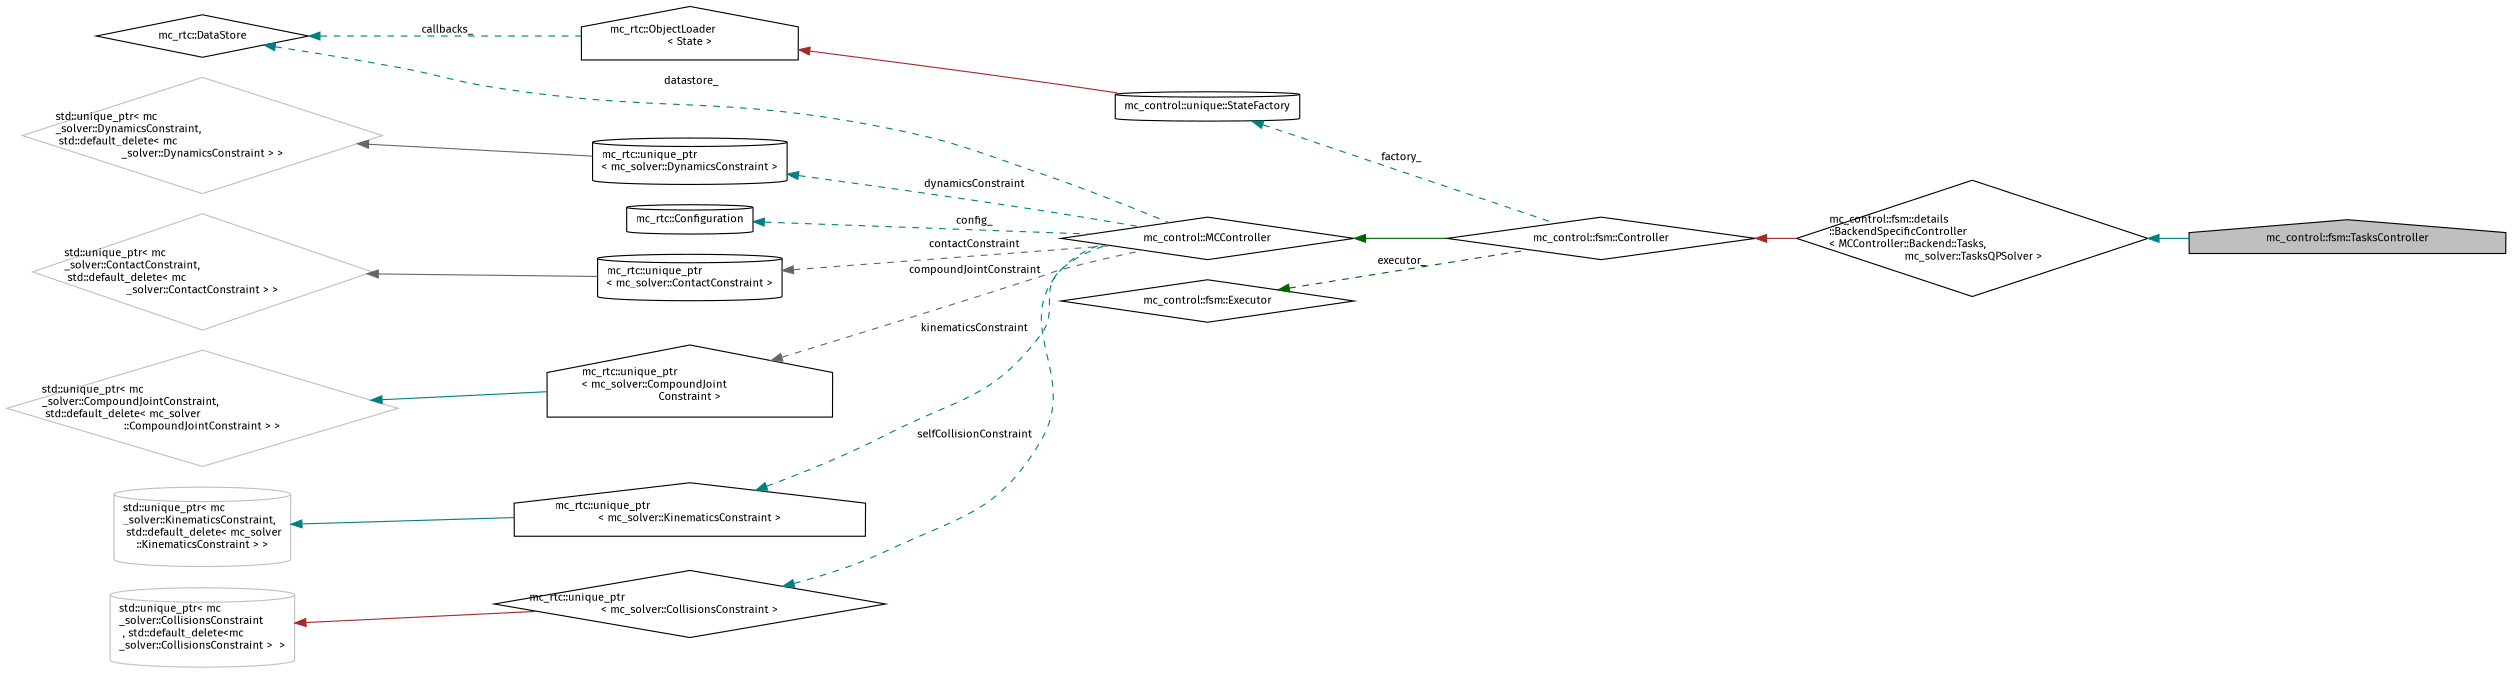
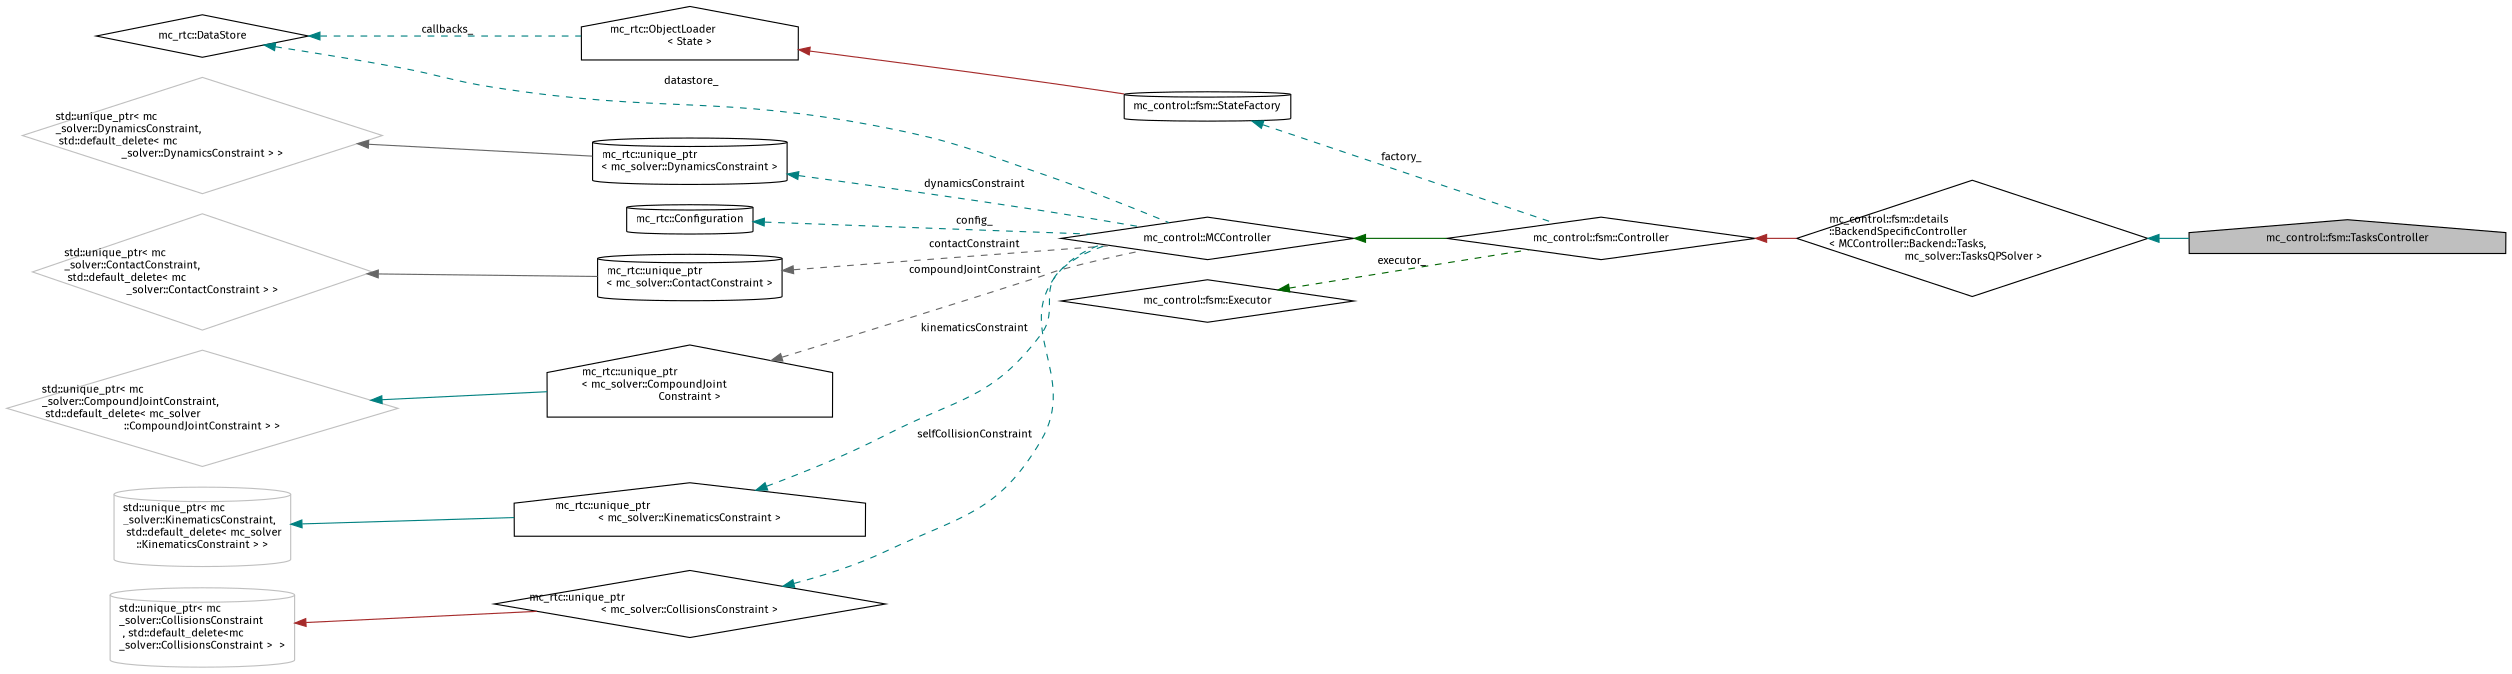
node "mc_control::unique::StateFactory": label "mc_control::unique::StateFactory" -> "mc_control::fsm::StateFactory"
